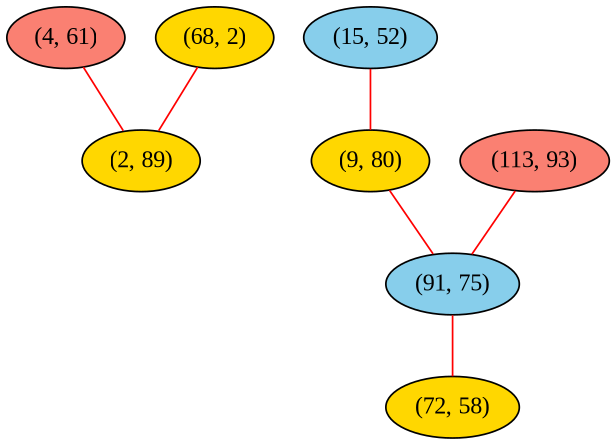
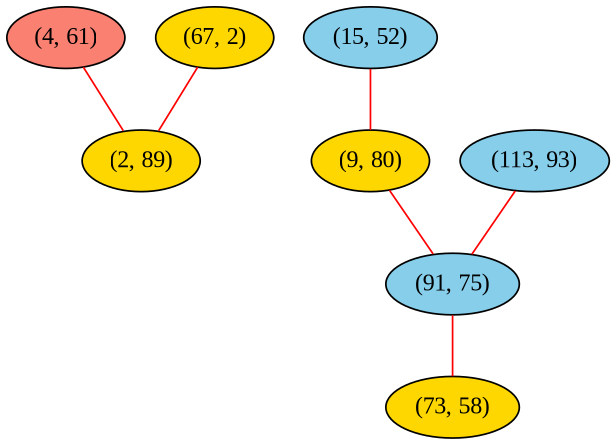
node "(68, 2)": label "(68, 2)" -> "(67, 2)"
node "(113, 93)": fillcolor salmon -> skyblue
node "(72, 58)": label "(72, 58)" -> "(73, 58)"
